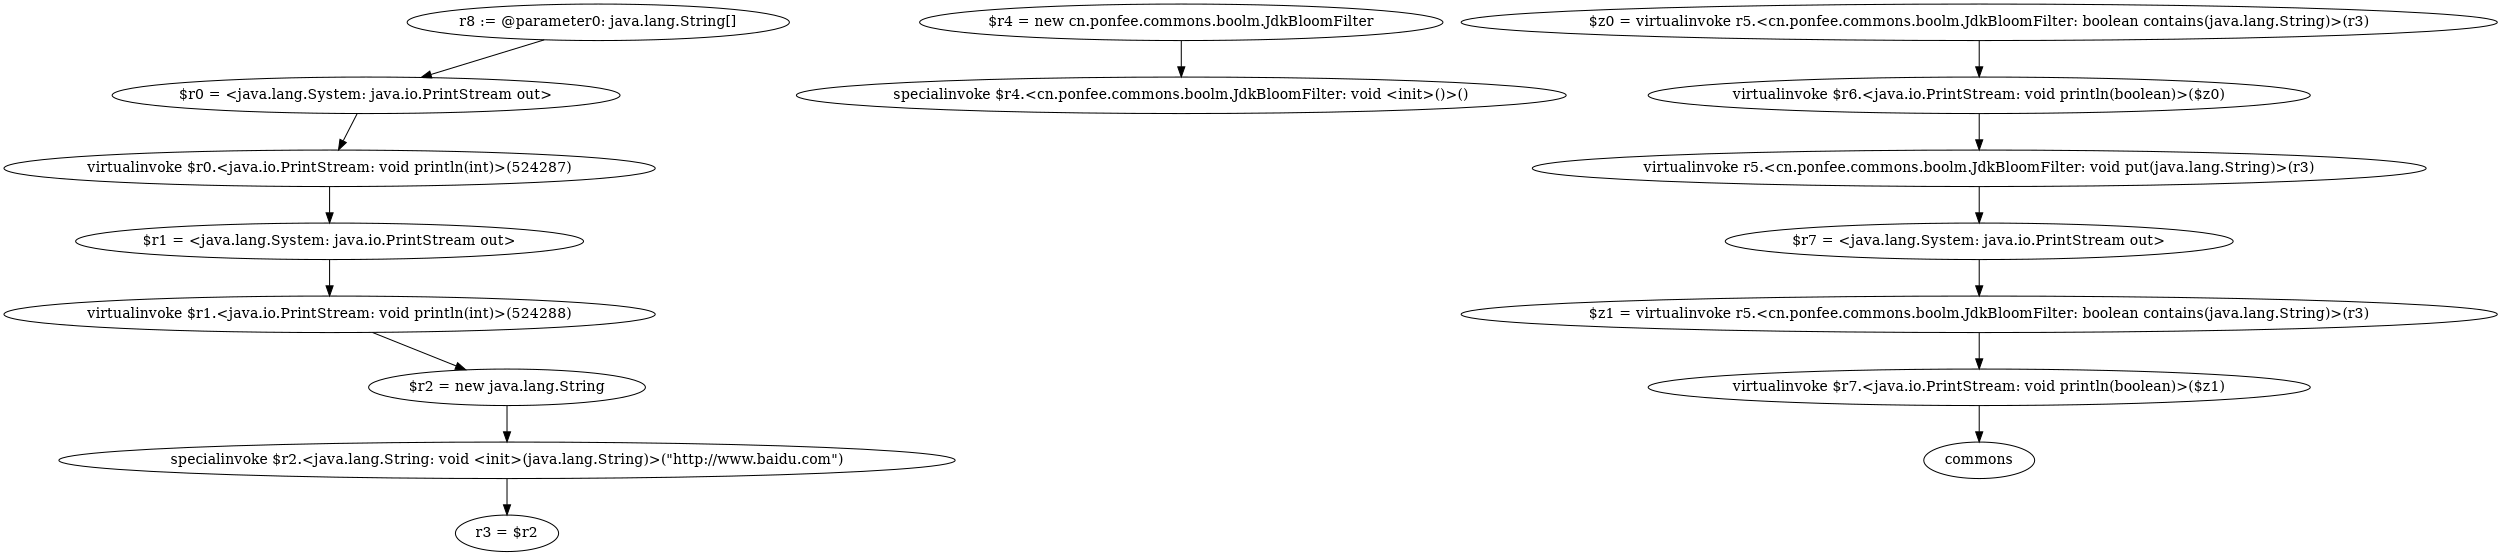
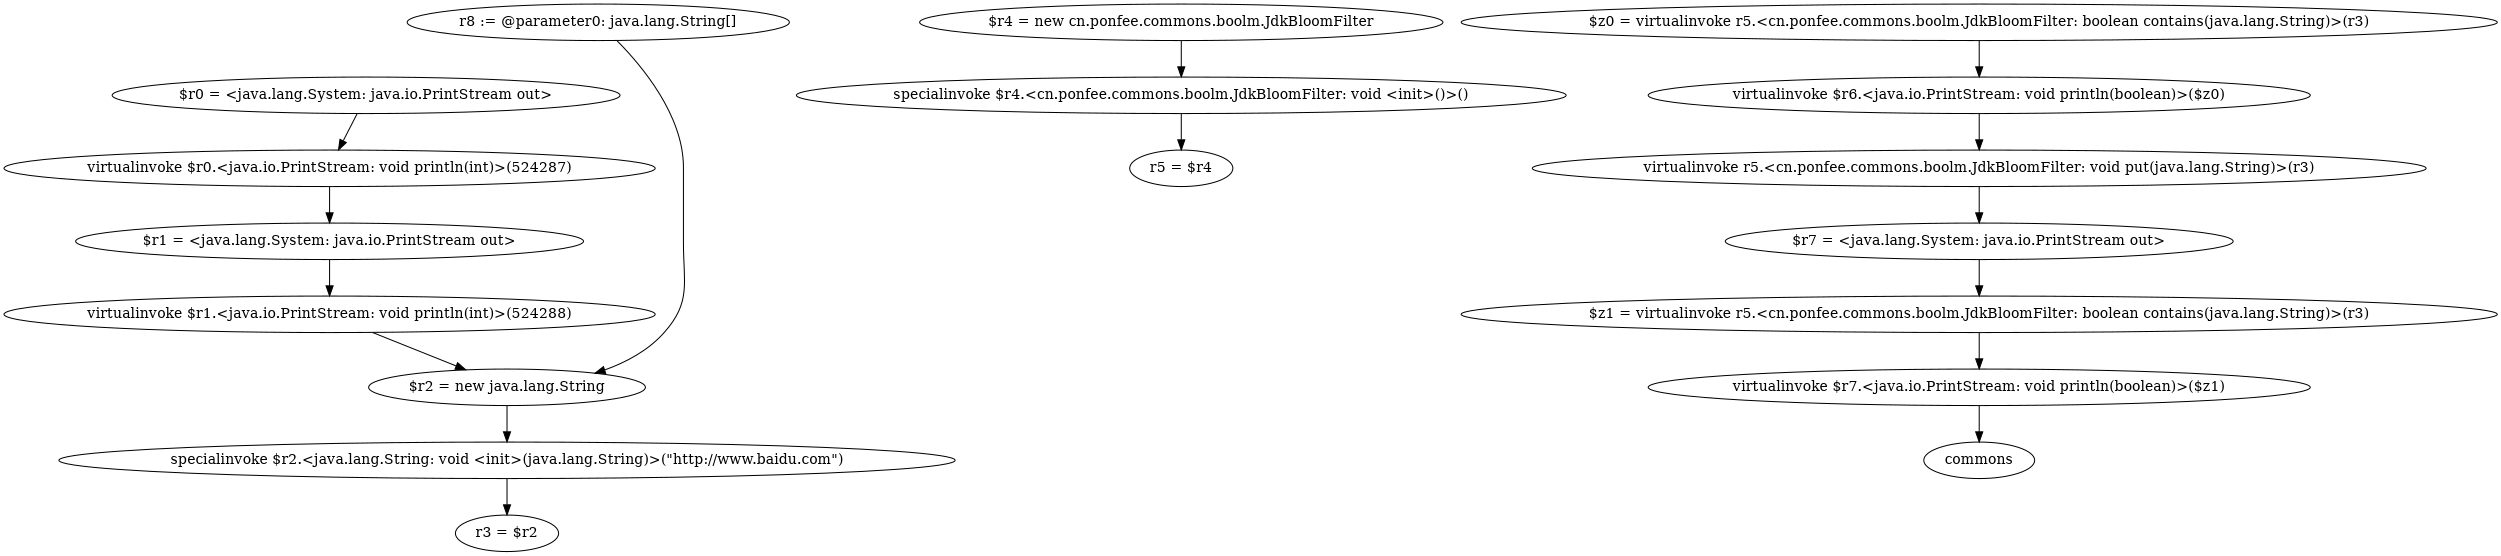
edge "r8 := @parameter0: java.lang.String[]" -> "$r0 = <java.lang.System: java.io.PrintStream out>": now "r8 := @parameter0: java.lang.String[]" -> "$r2 = new java.lang.String"
node "r5 = $r4": added
